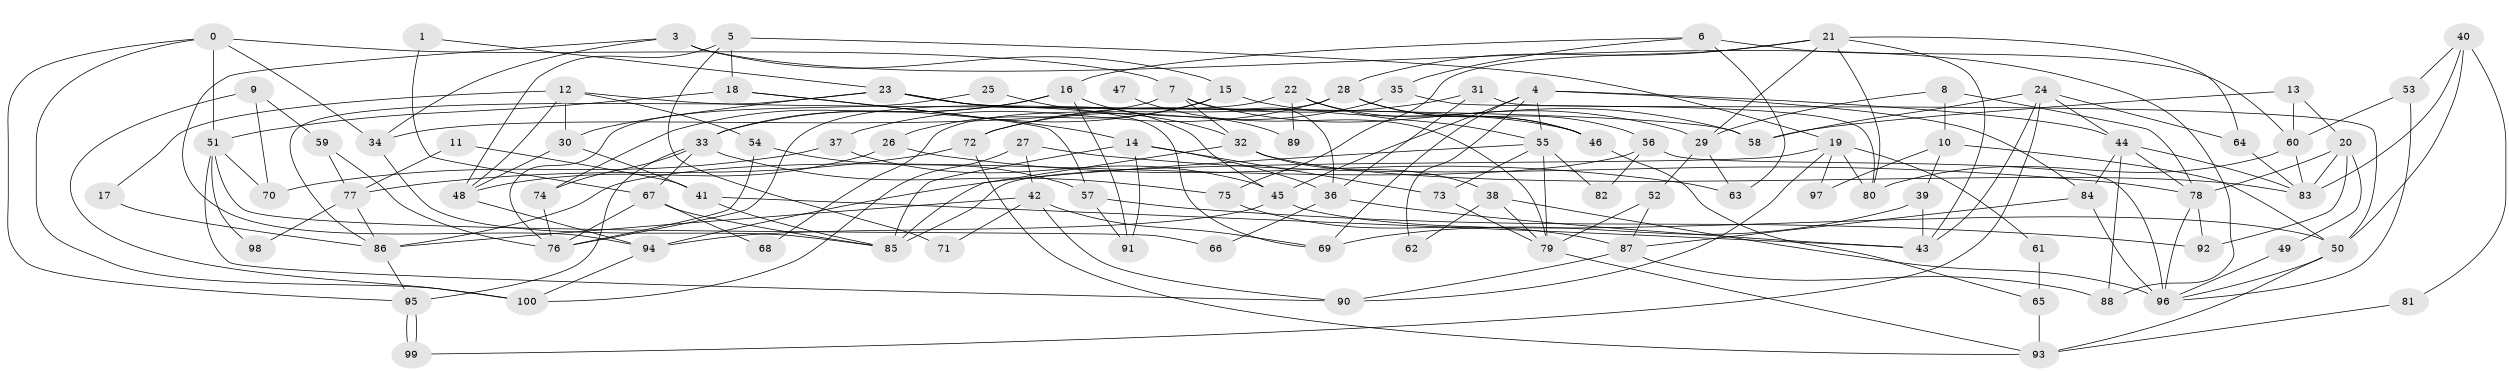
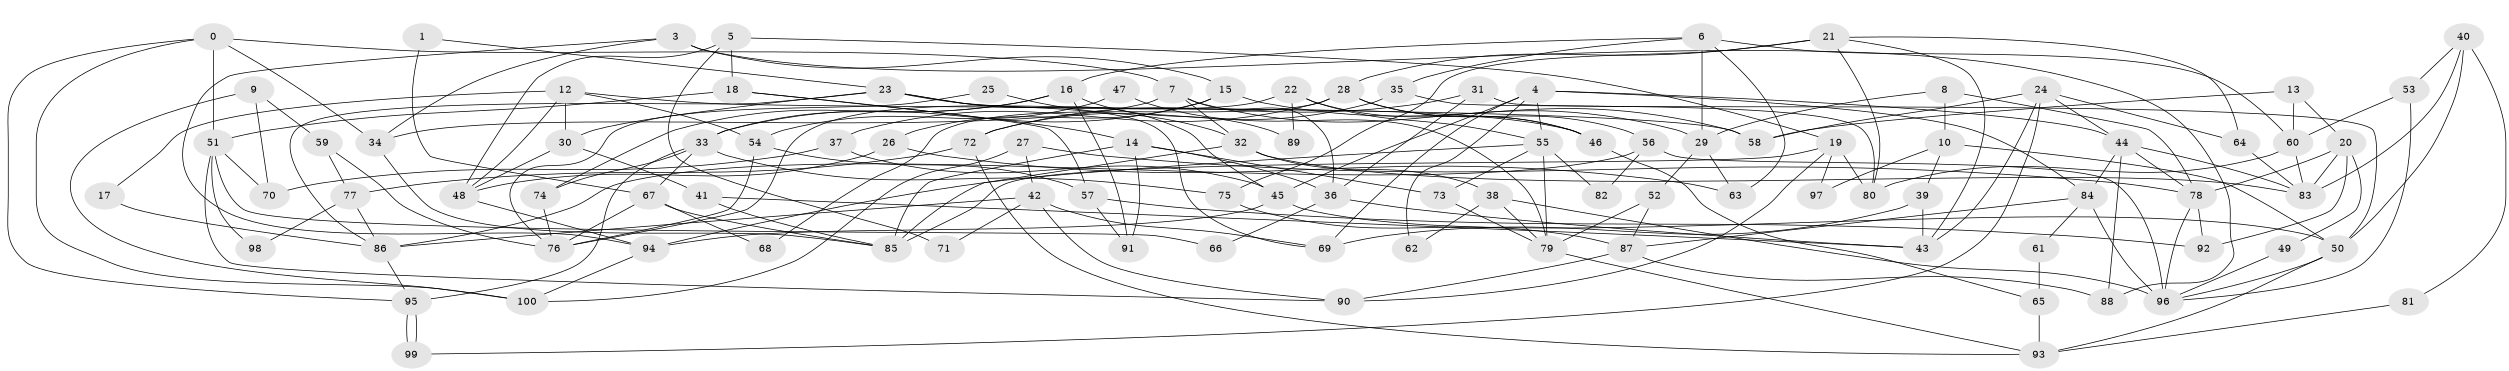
edge "21" -- "29": now "6" -- "29"
edge "47" -- "54": added
node "11": removed
edge "19" -- "61": now "84" -- "61"
